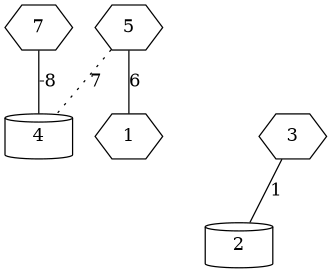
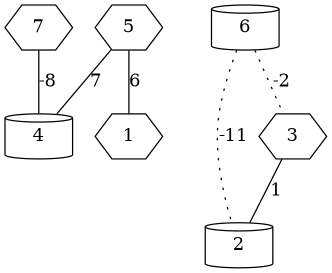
node "6": added
edge "5" -- "4": style dotted -> solid
